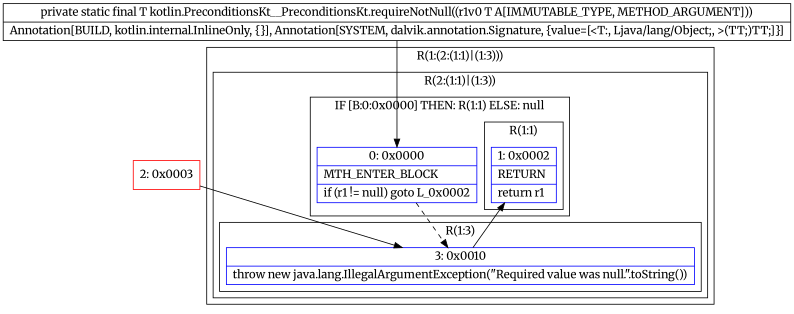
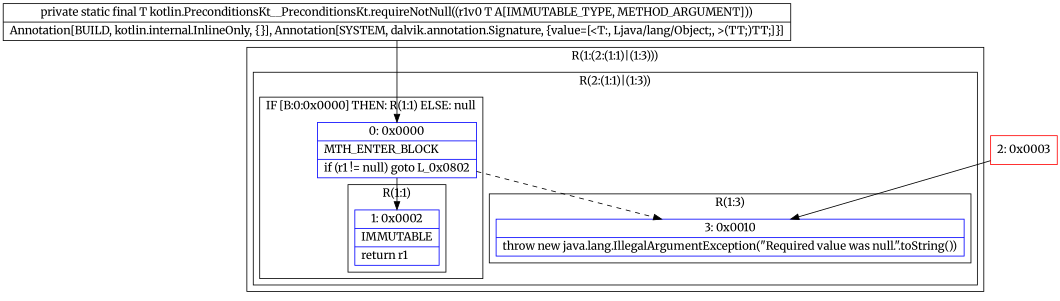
node "1: 0x0002": text "RETURN" -> "IMMUTABLE"
node "0: 0x0000": text "if (r1 != null) goto L_0x0002" -> "if (r1 != null) goto L_0x0802"
edge "3: 0x0010" -> "1: 0x0002": now "0: 0x0000" -> "1: 0x0002"
